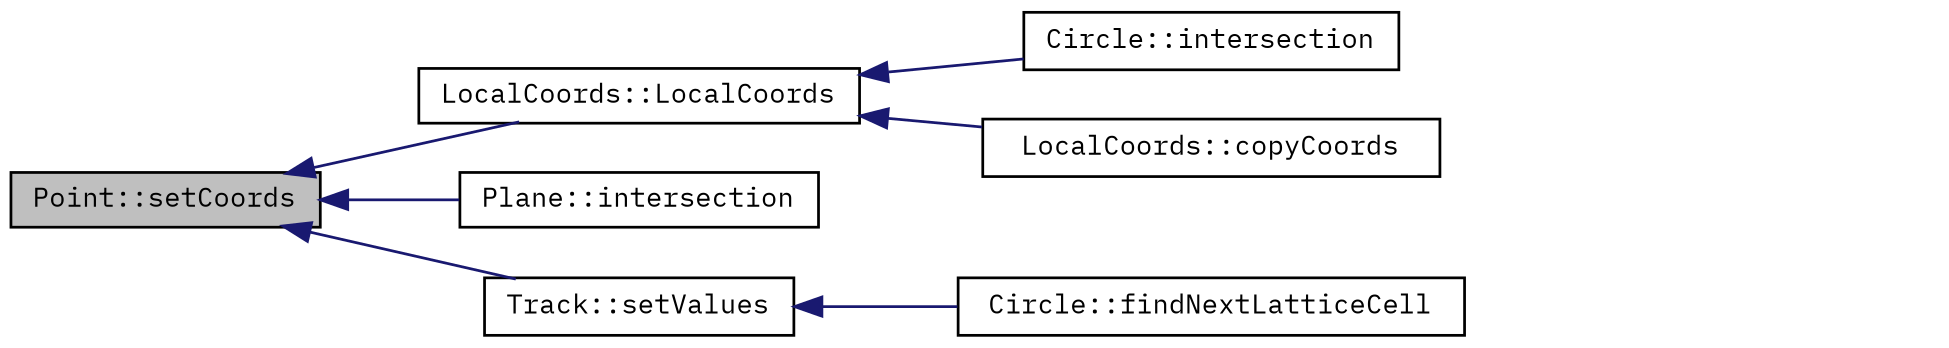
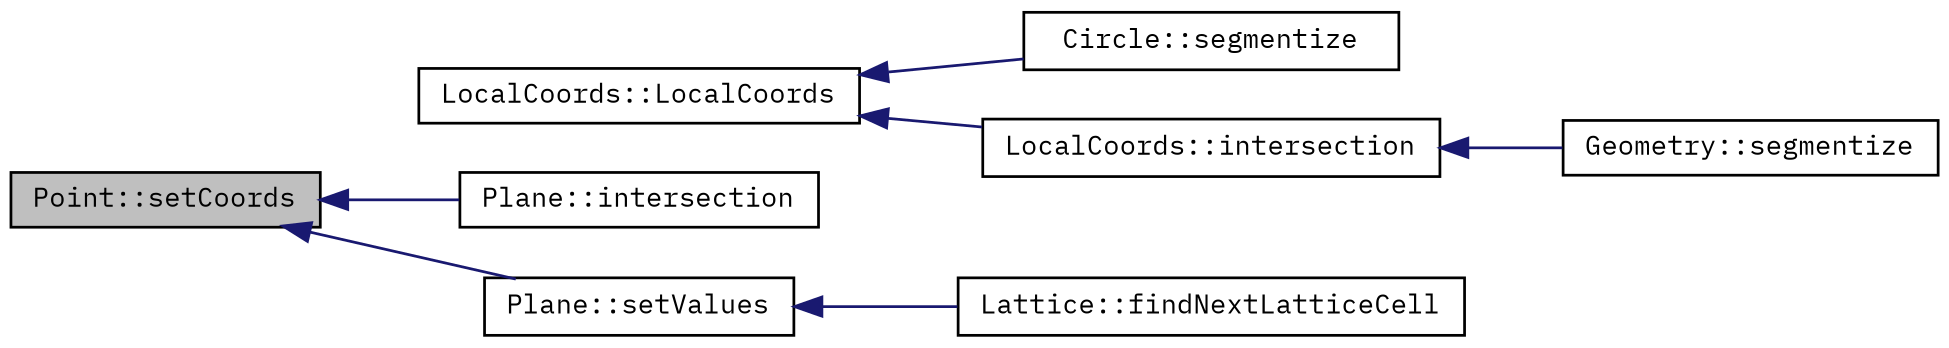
node "Circle::intersection": label "Circle::intersection" -> "Circle::segmentize"
edge "LocalCoords::LocalCoords" -> "Point::setCoords": removed
node "LocalCoords::copyCoords": label "LocalCoords::copyCoords" -> "LocalCoords::intersection"
node "Geometry::segmentize": added
node "Track::setValues": label "Track::setValues" -> "Plane::setValues"
node "Circle::findNextLatticeCell": label "Circle::findNextLatticeCell" -> "Lattice::findNextLatticeCell"
